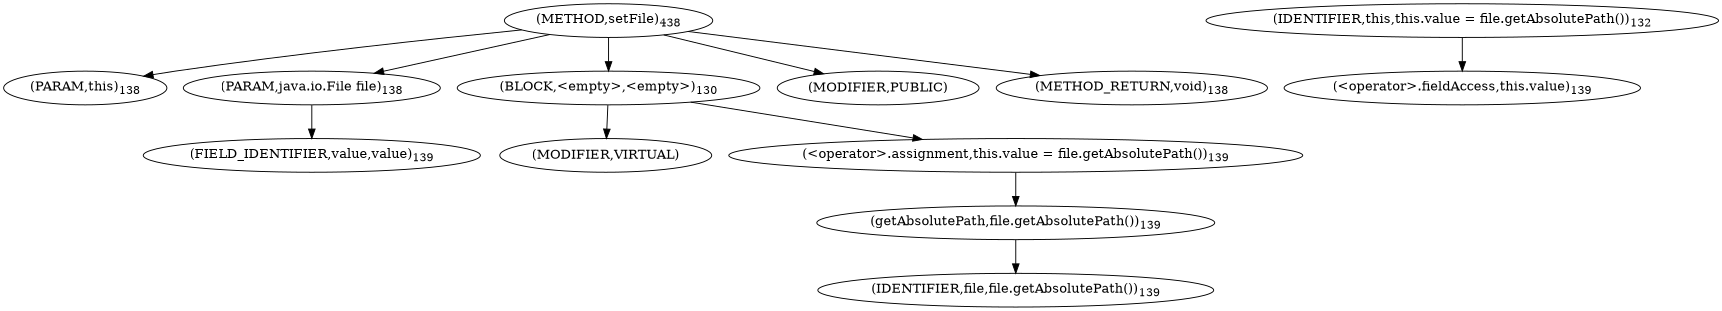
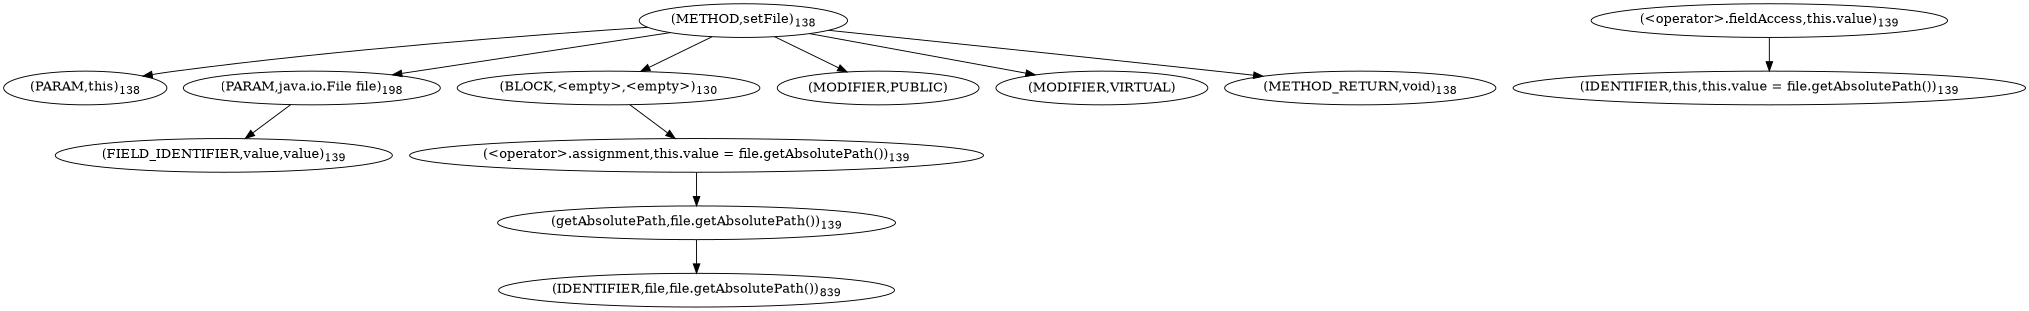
node "(METHOD,setFile)": text "438" -> "138"
node "(IDENTIFIER,this,this.value = file.getAbsolutePath())": text "132" -> "139"
edge "(IDENTIFIER,this,this.value = file.getAbsolutePath())" -> "(<operator>.fieldAccess,this.value)": reversed
node "(PARAM,java.io.File file)": text "138" -> "198"
edge "(BLOCK,<empty>,<empty>)" -> "(MODIFIER,VIRTUAL)": now "(METHOD,setFile)" -> "(MODIFIER,VIRTUAL)"
node "(IDENTIFIER,file,file.getAbsolutePath())": text "139" -> "839"
